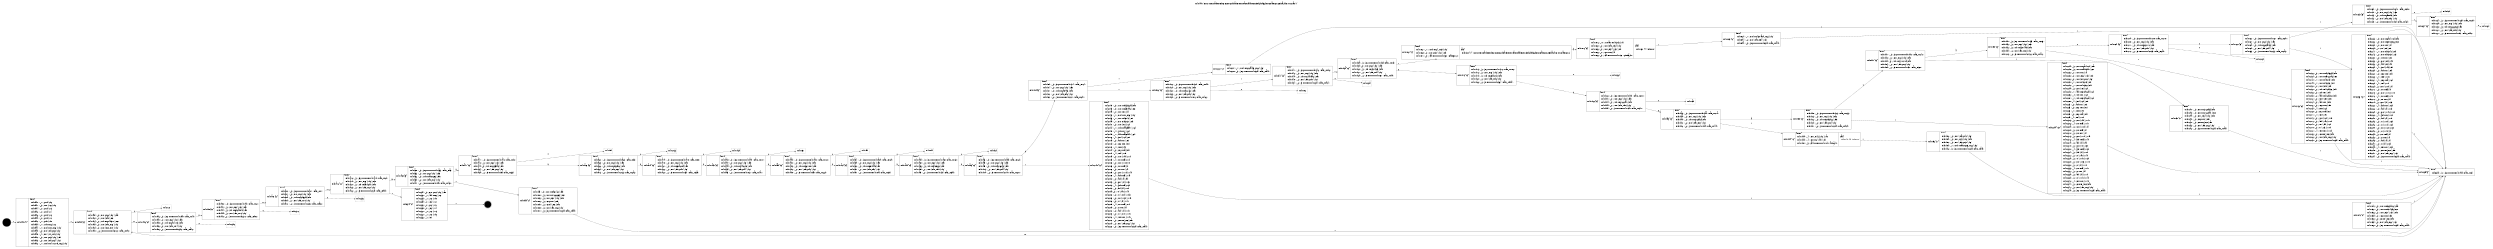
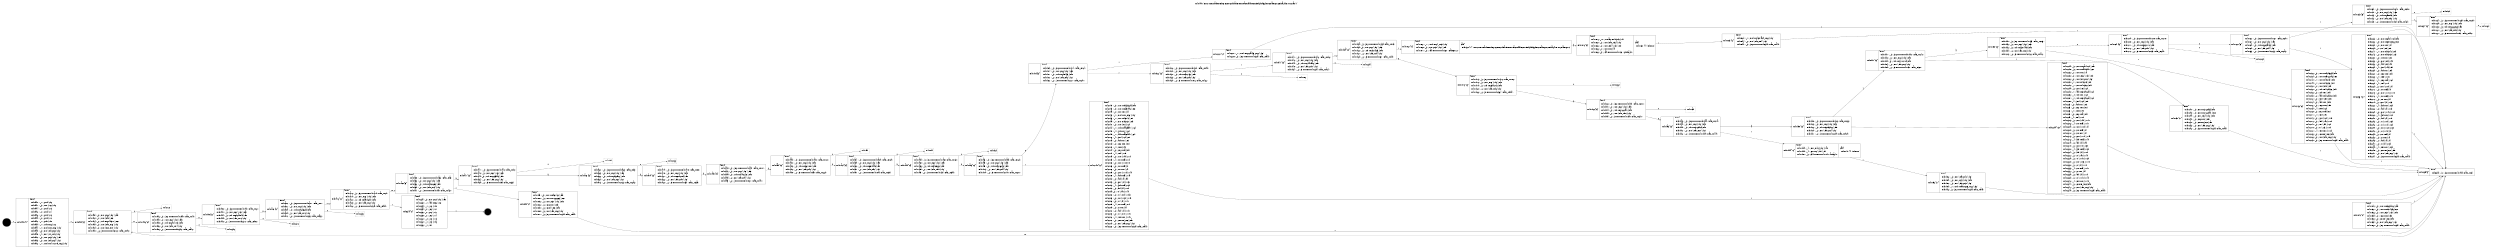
node "0x401d3b": removed
node "0x401e31": removed
